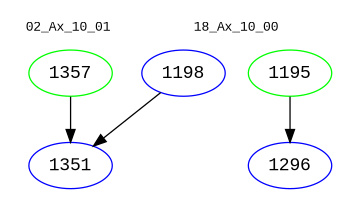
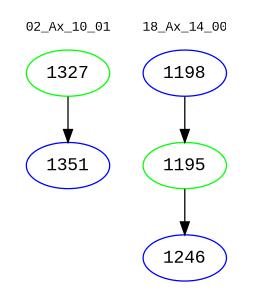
cluster "18_Ax_10_00": label "18_Ax_10_00" -> "18_Ax_14_00"
node "1357": label "1357" -> "1327"
edge "1198" -> "1351": now "1198" -> "1195"
node "1296": label "1296" -> "1246"
